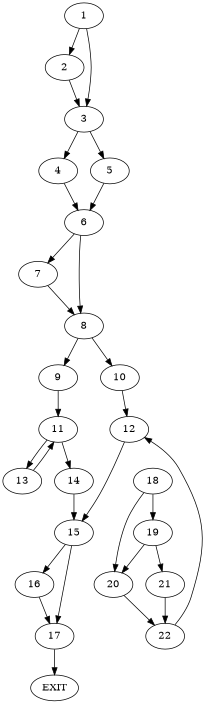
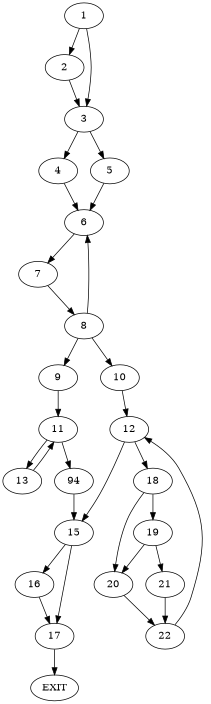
edge "6" -> "8": reversed
edge "12" -> "18": added
node "14": label "14" -> "94"
